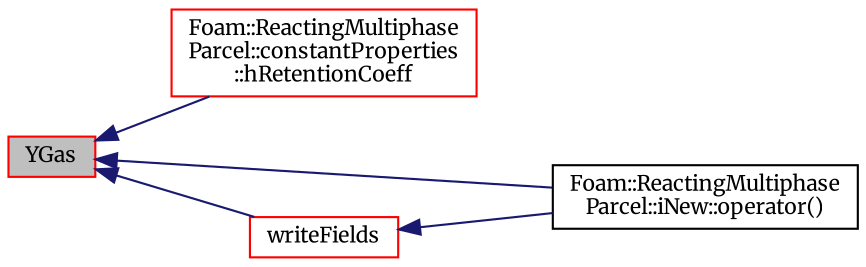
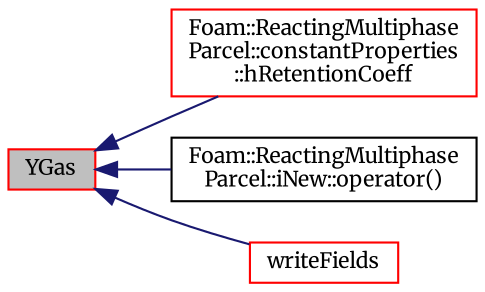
edge "Foam::ReactingMultiphase Parcel::iNew::operator()" -> "writeFields": removed
